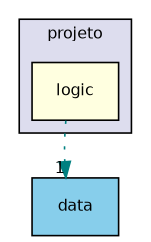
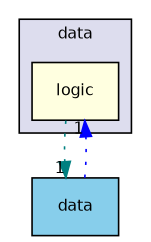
cluster "projeto": label "projeto" -> "data"
edge "data" -> "logic": added
